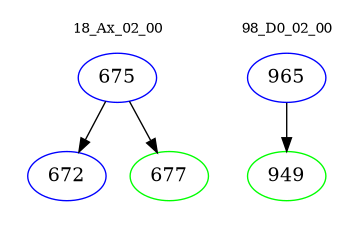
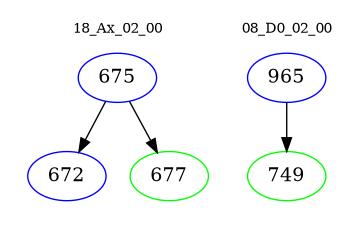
cluster "98_D0_02_00": label "98_D0_02_00" -> "08_D0_02_00"
node "949": label "949" -> "749"
